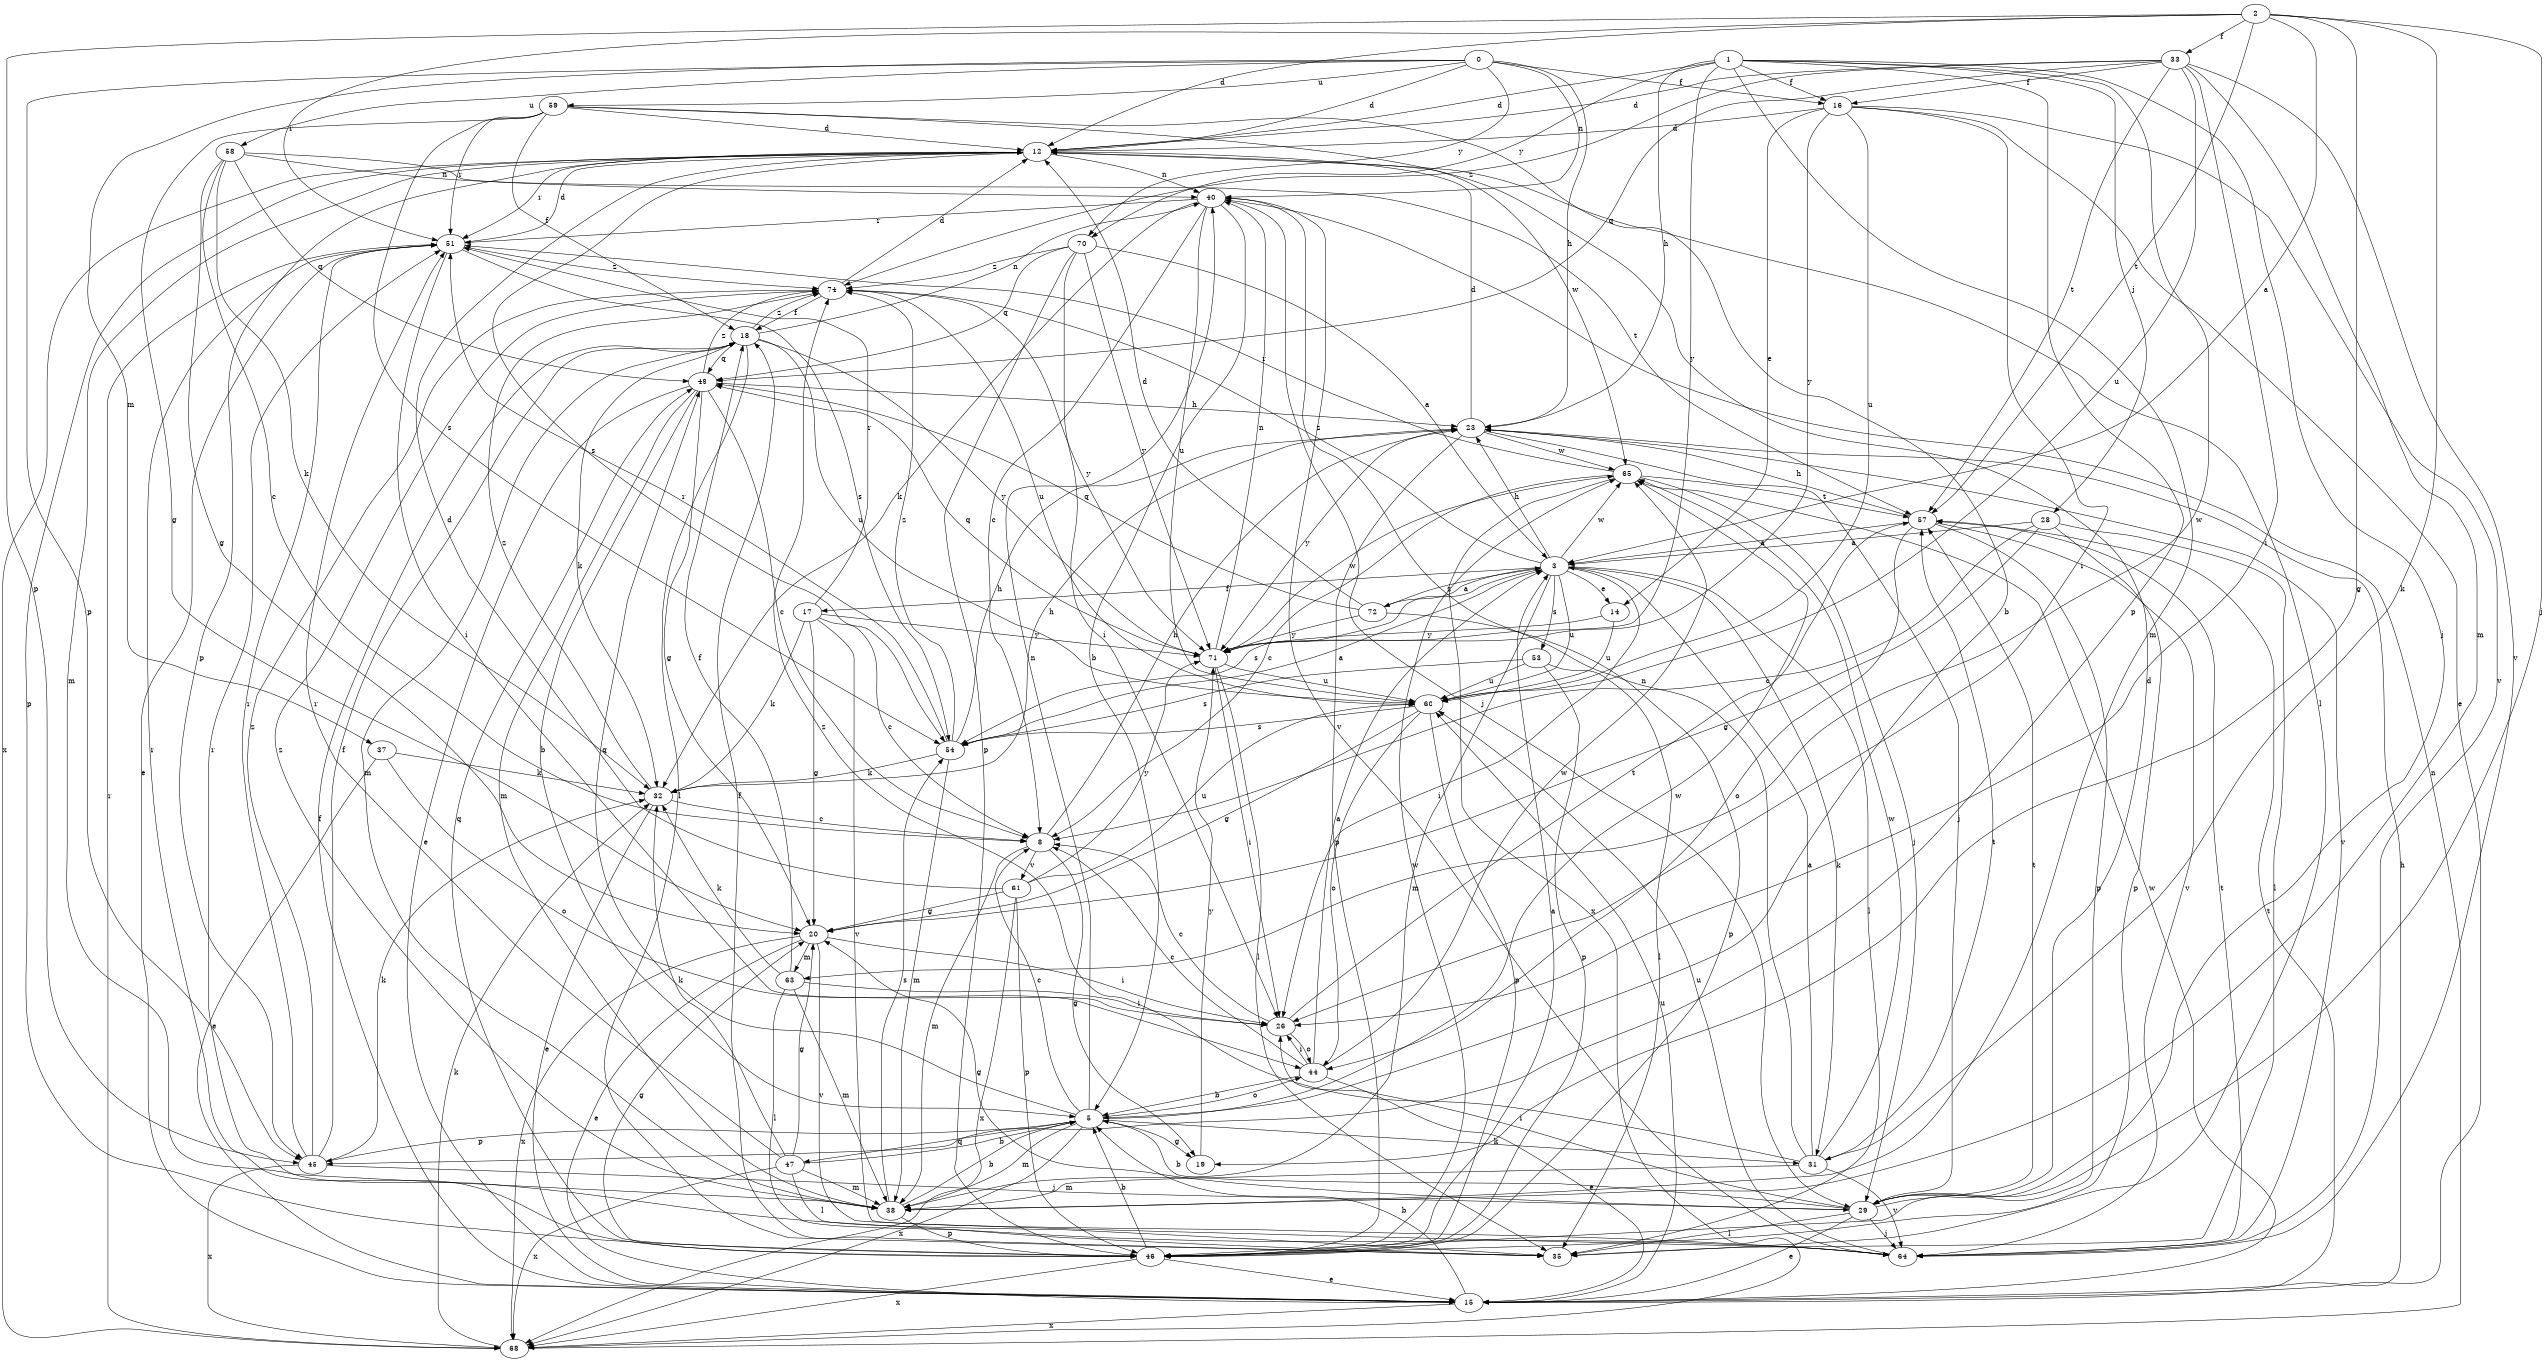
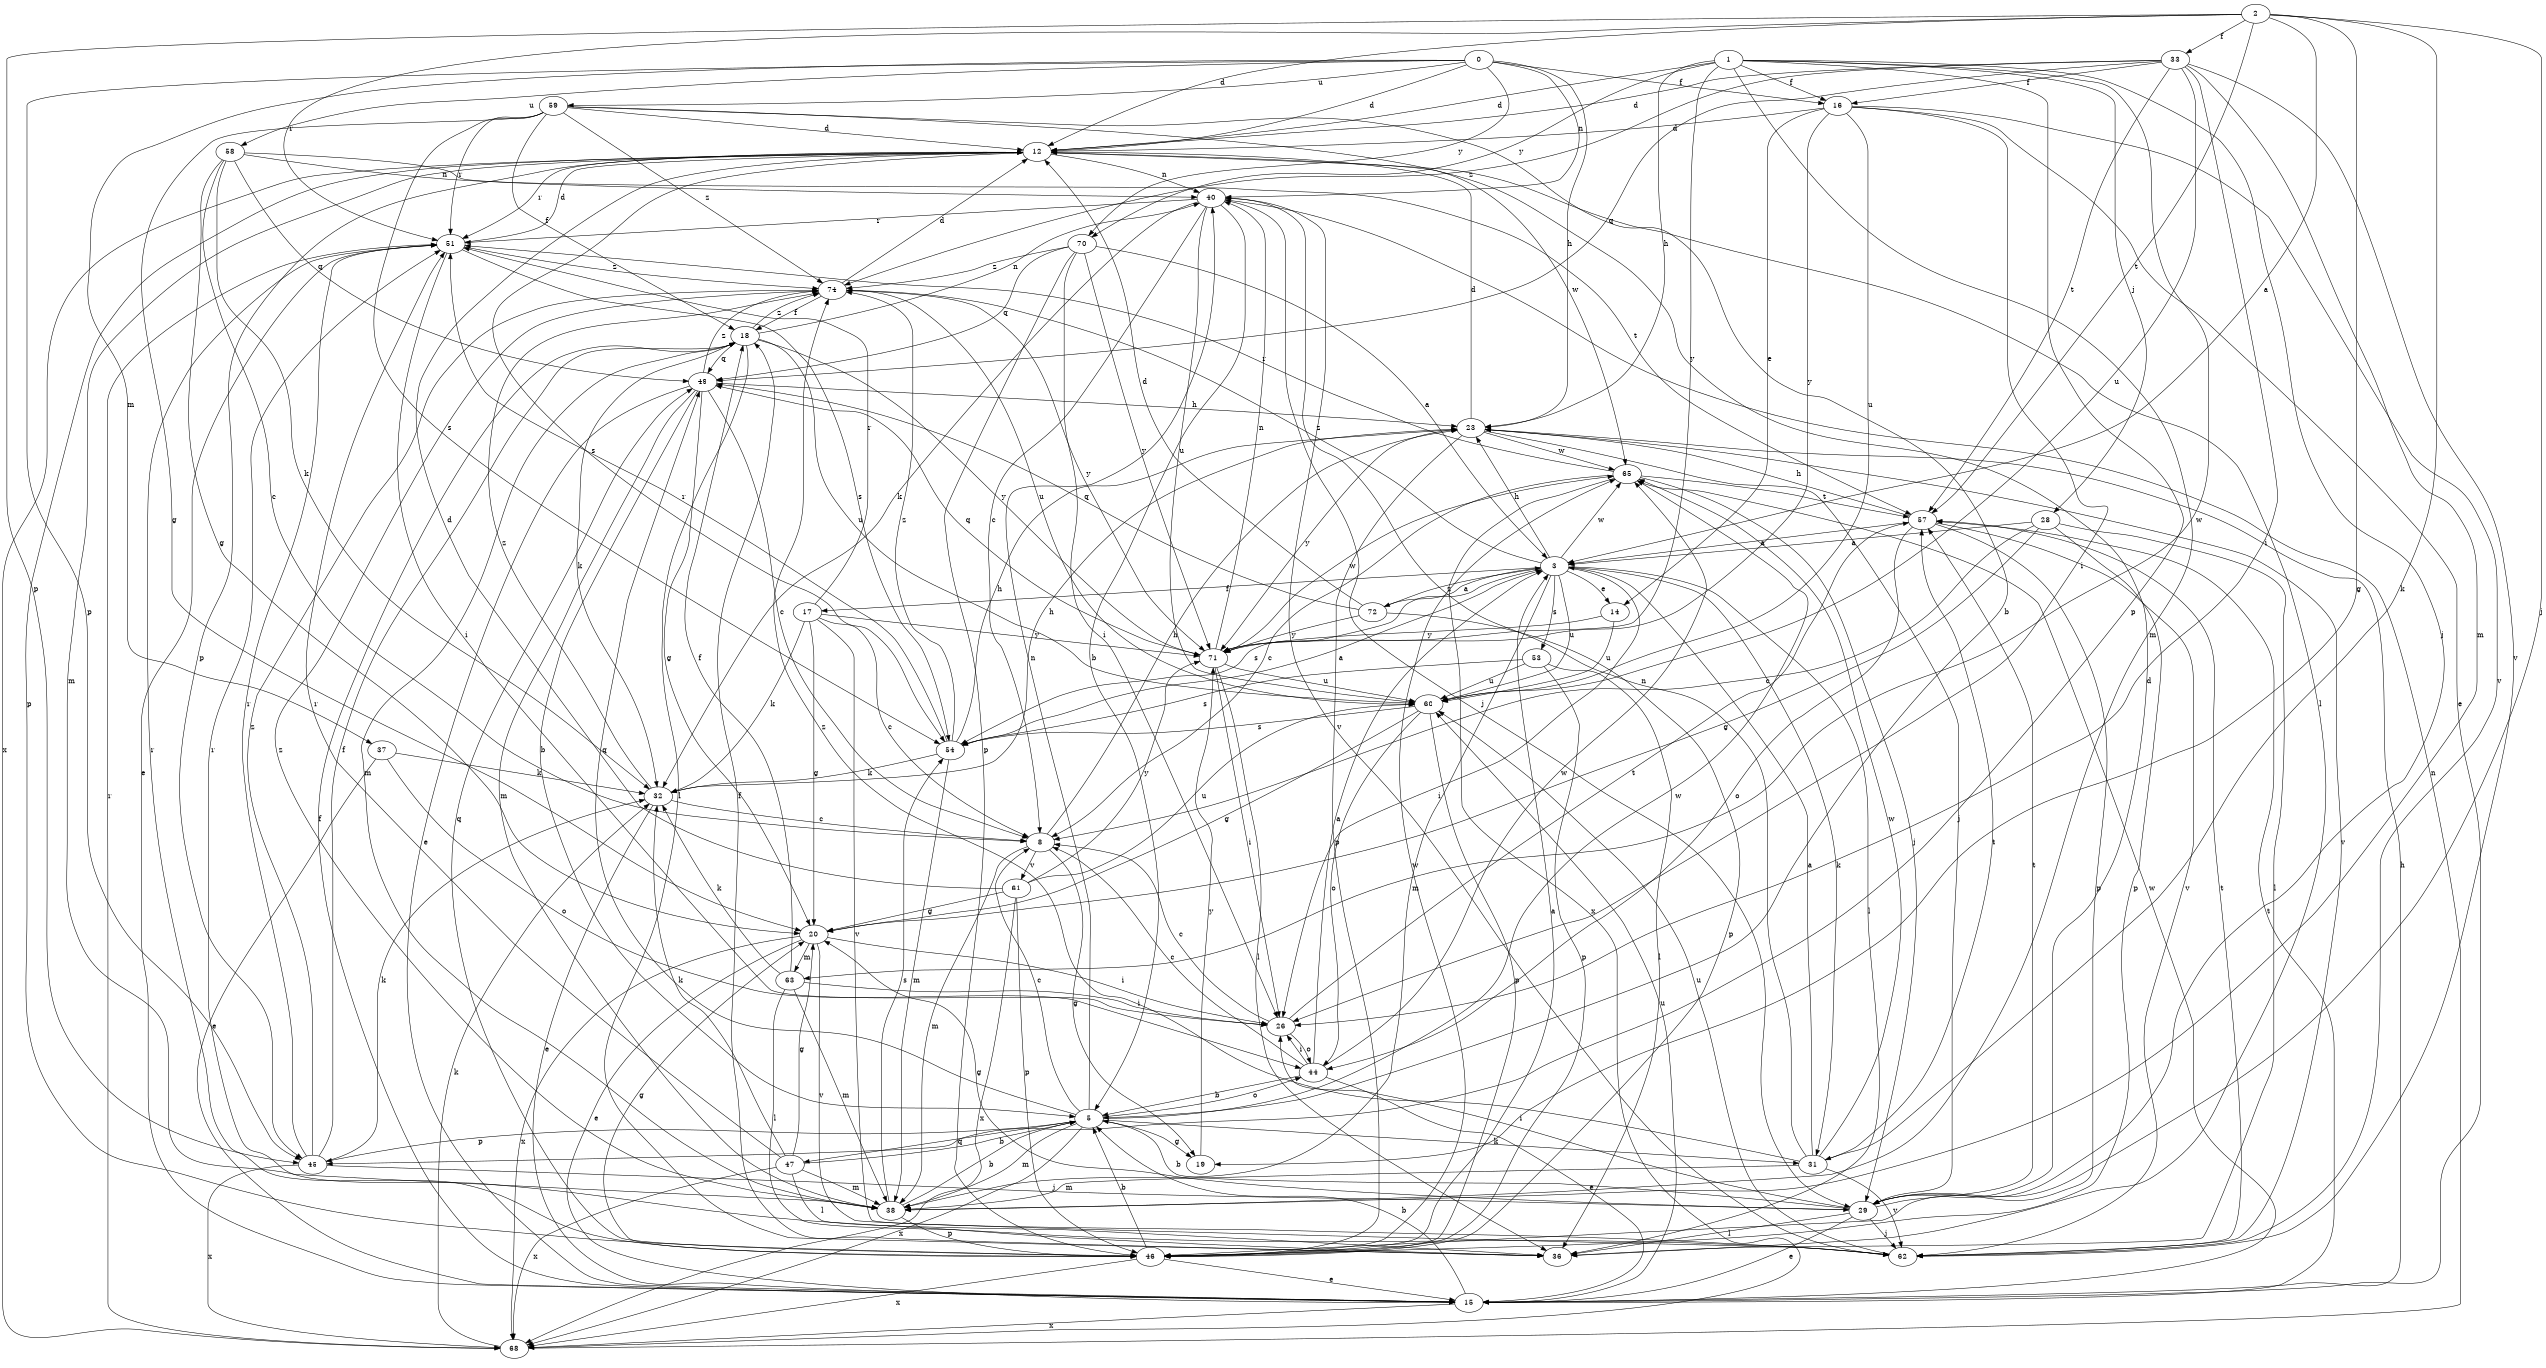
edge "59" -> "74": added, label "z"
node "35": label "35" -> "36"
node "64": label "64" -> "62"
